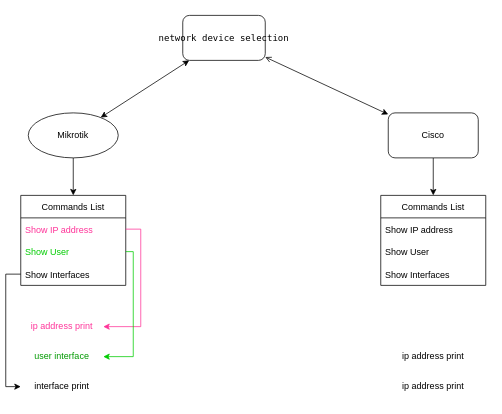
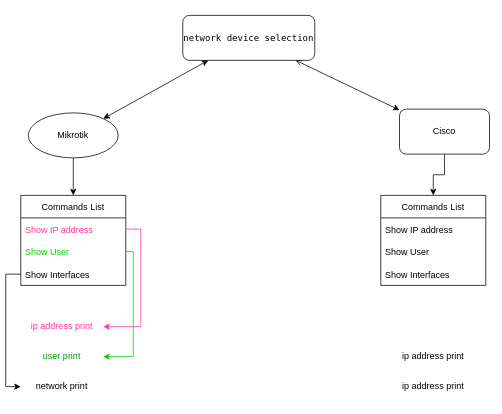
node "network device selection": size 83x45 -> 132x45
node "Cisco": moved (433, 135) -> (444, 132)
node "user interface": label "user interface" -> "user print"
node "interface print": label "interface print" -> "network print"
